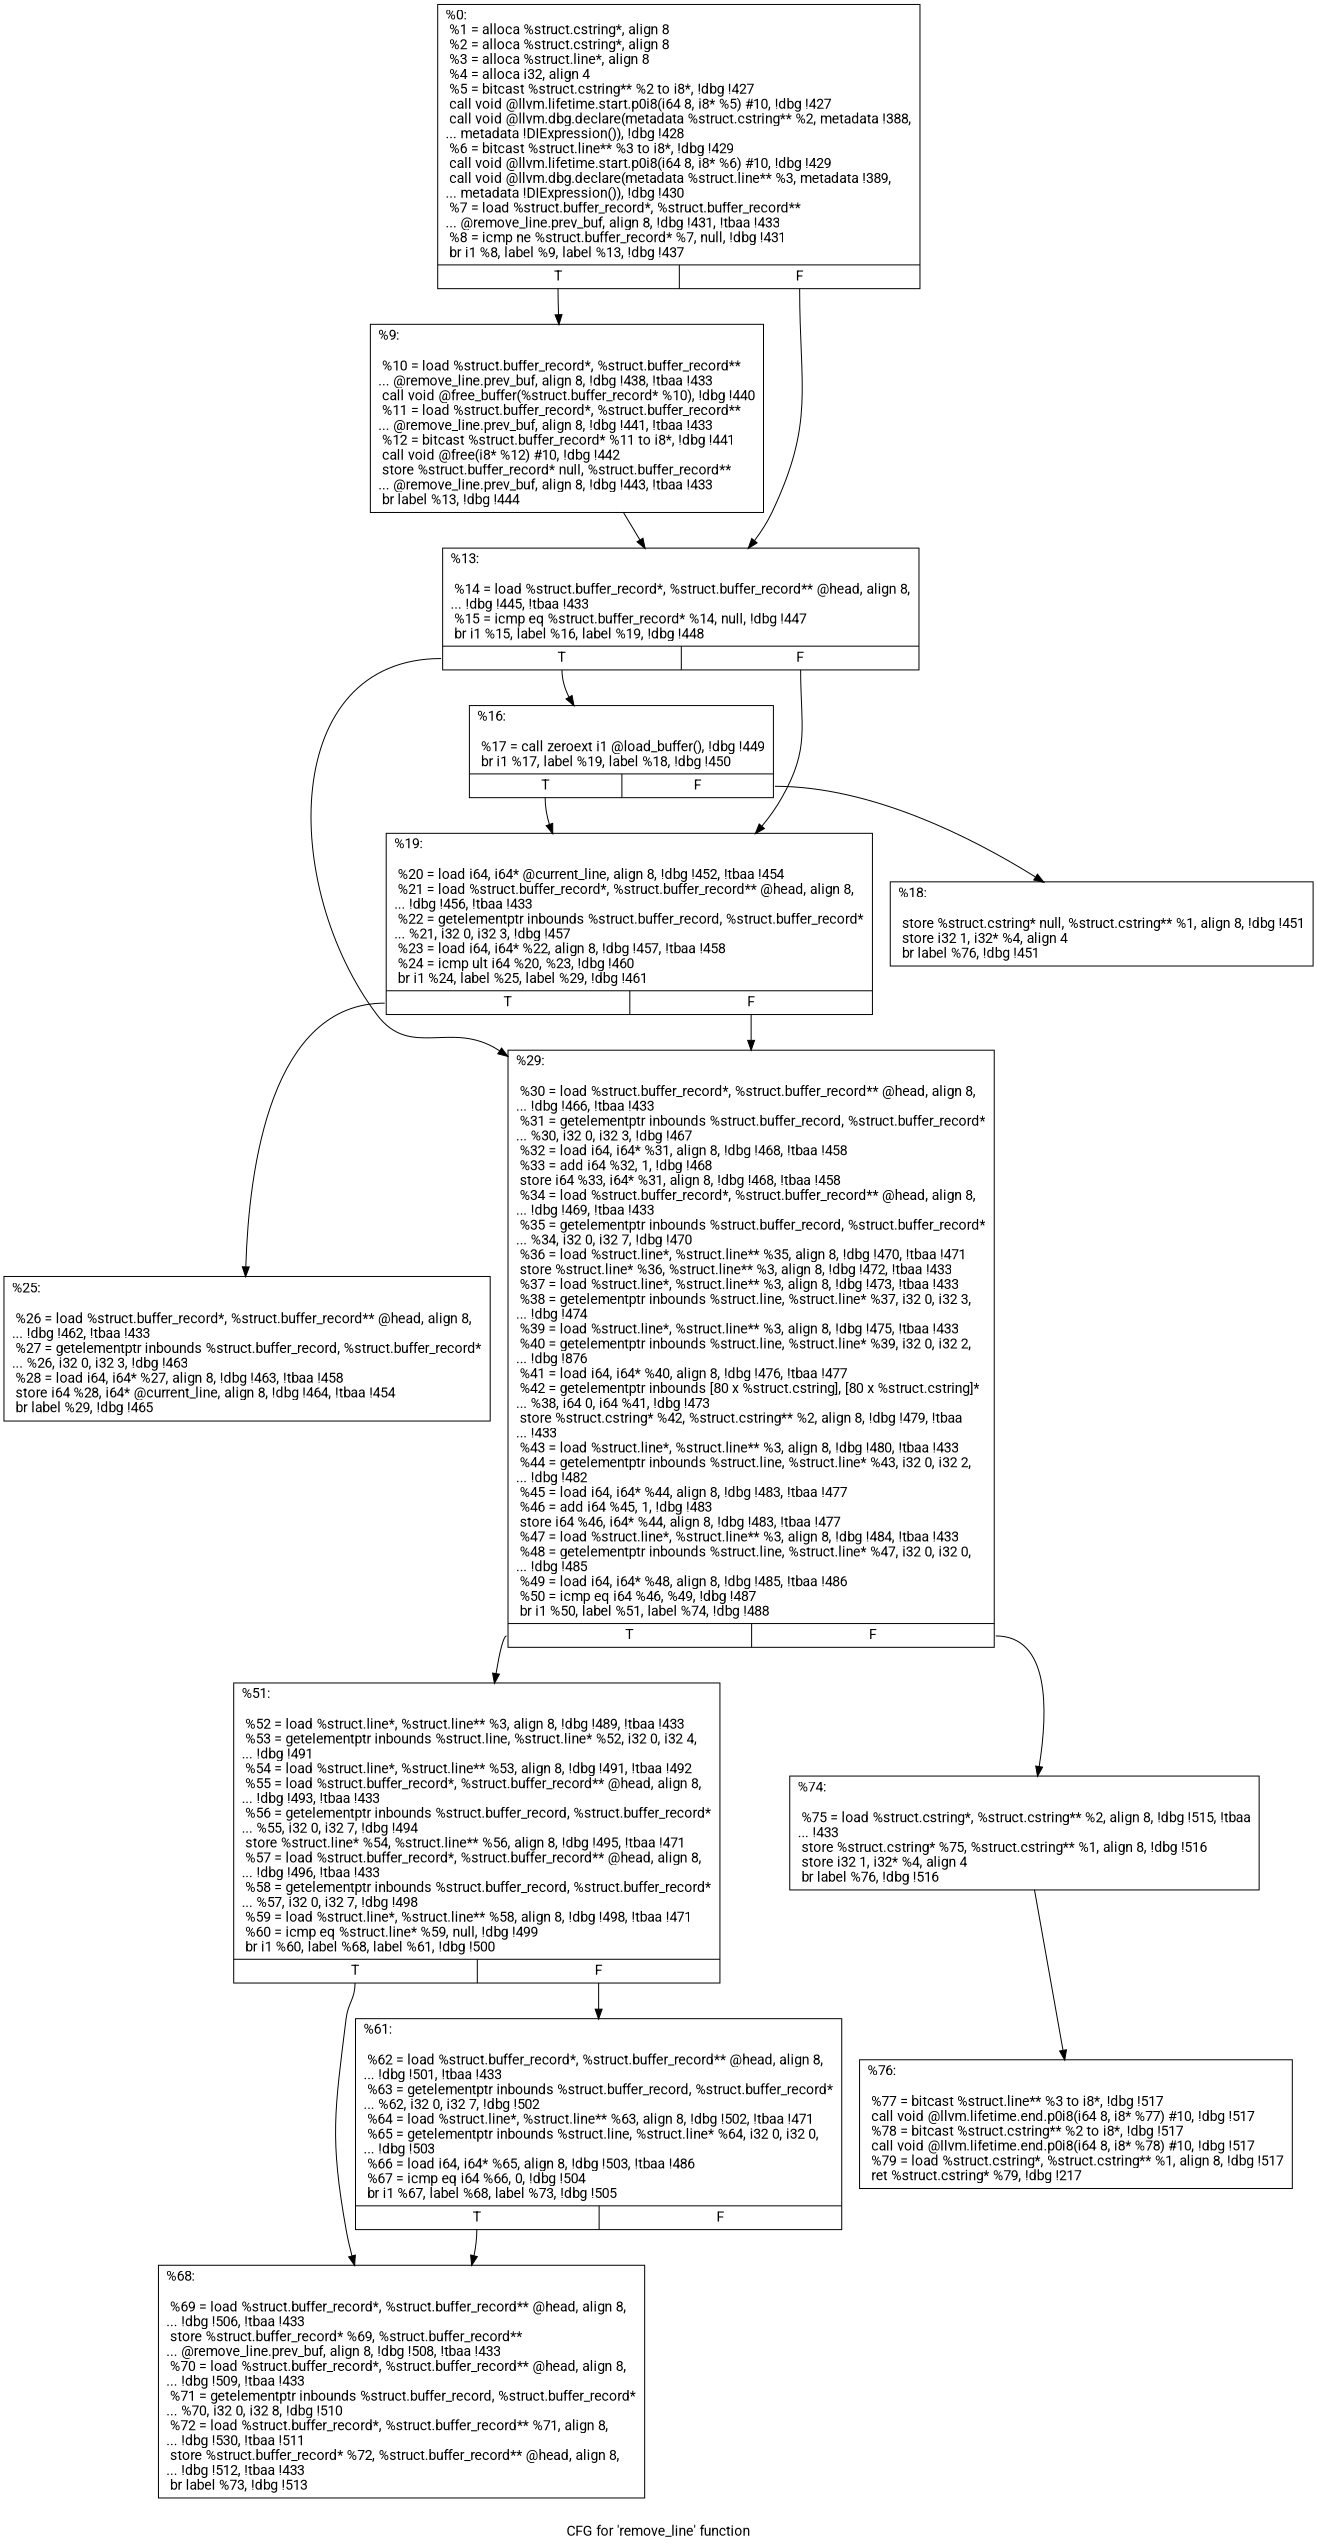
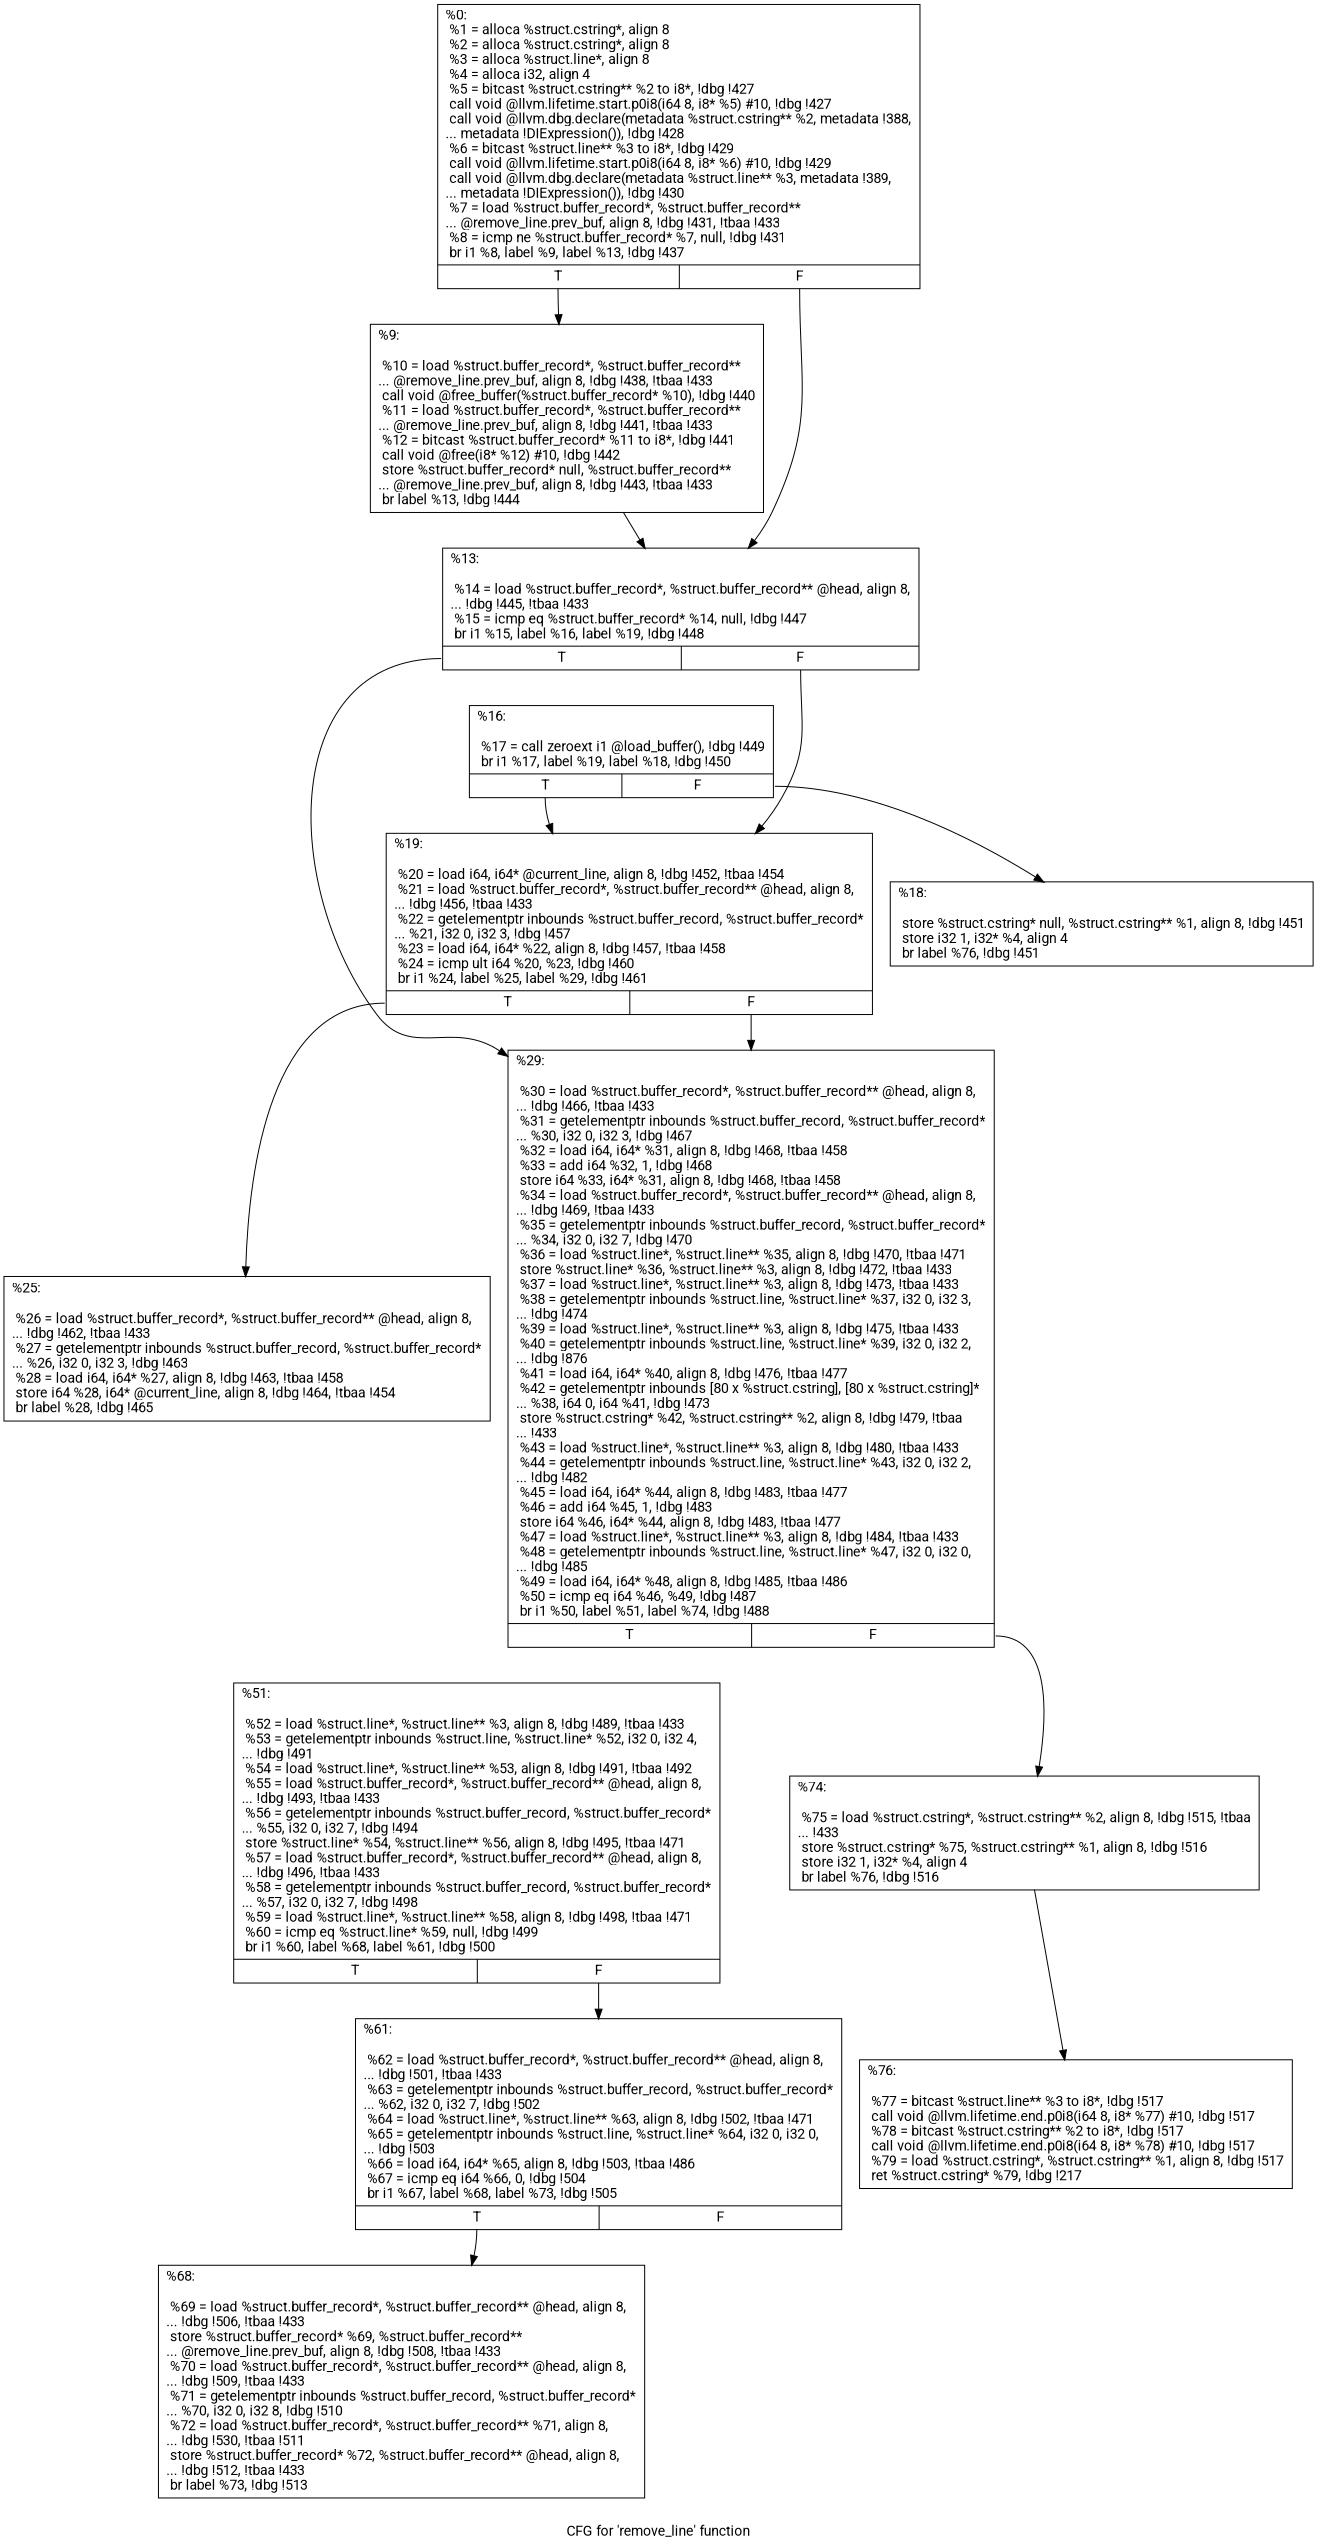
edge "%13:" -> "%16:": removed
node "%25:": text "br label %29, !dbg !465" -> "br label %28, !dbg !465"
edge "%29:" -> "%51:": removed
edge "%51:" -> "%68:": removed
